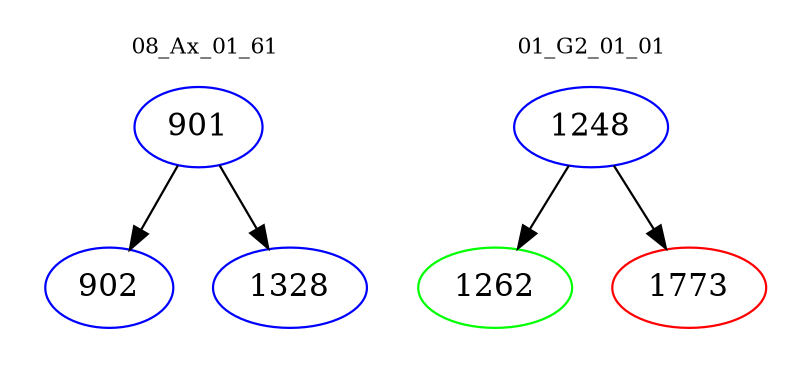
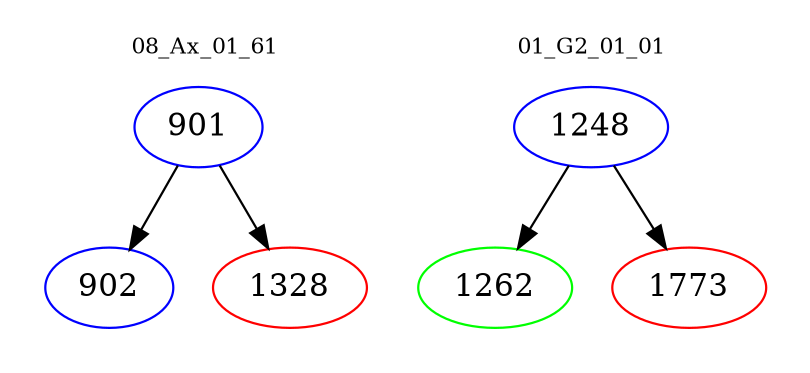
node "1328": color blue -> red
